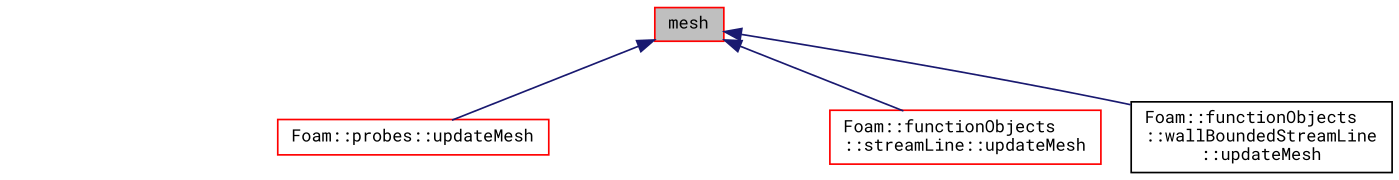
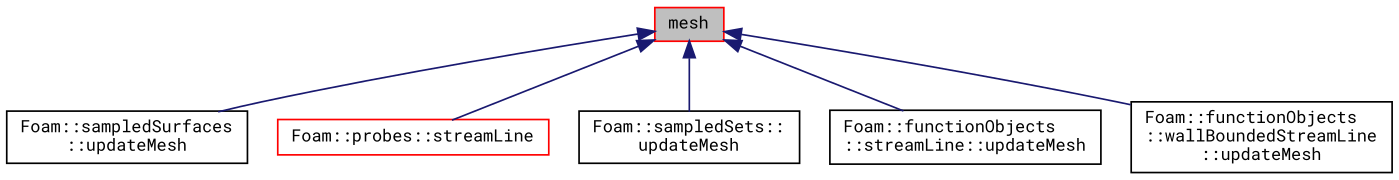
node "Foam::sampledSurfaces ::updateMesh": added
node "Foam::probes::updateMesh": label "Foam::probes::updateMesh" -> "Foam::probes::streamLine"
node "Foam::sampledSets:: updateMesh": added
node "Foam::functionObjects ::streamLine::updateMesh": color red -> black
